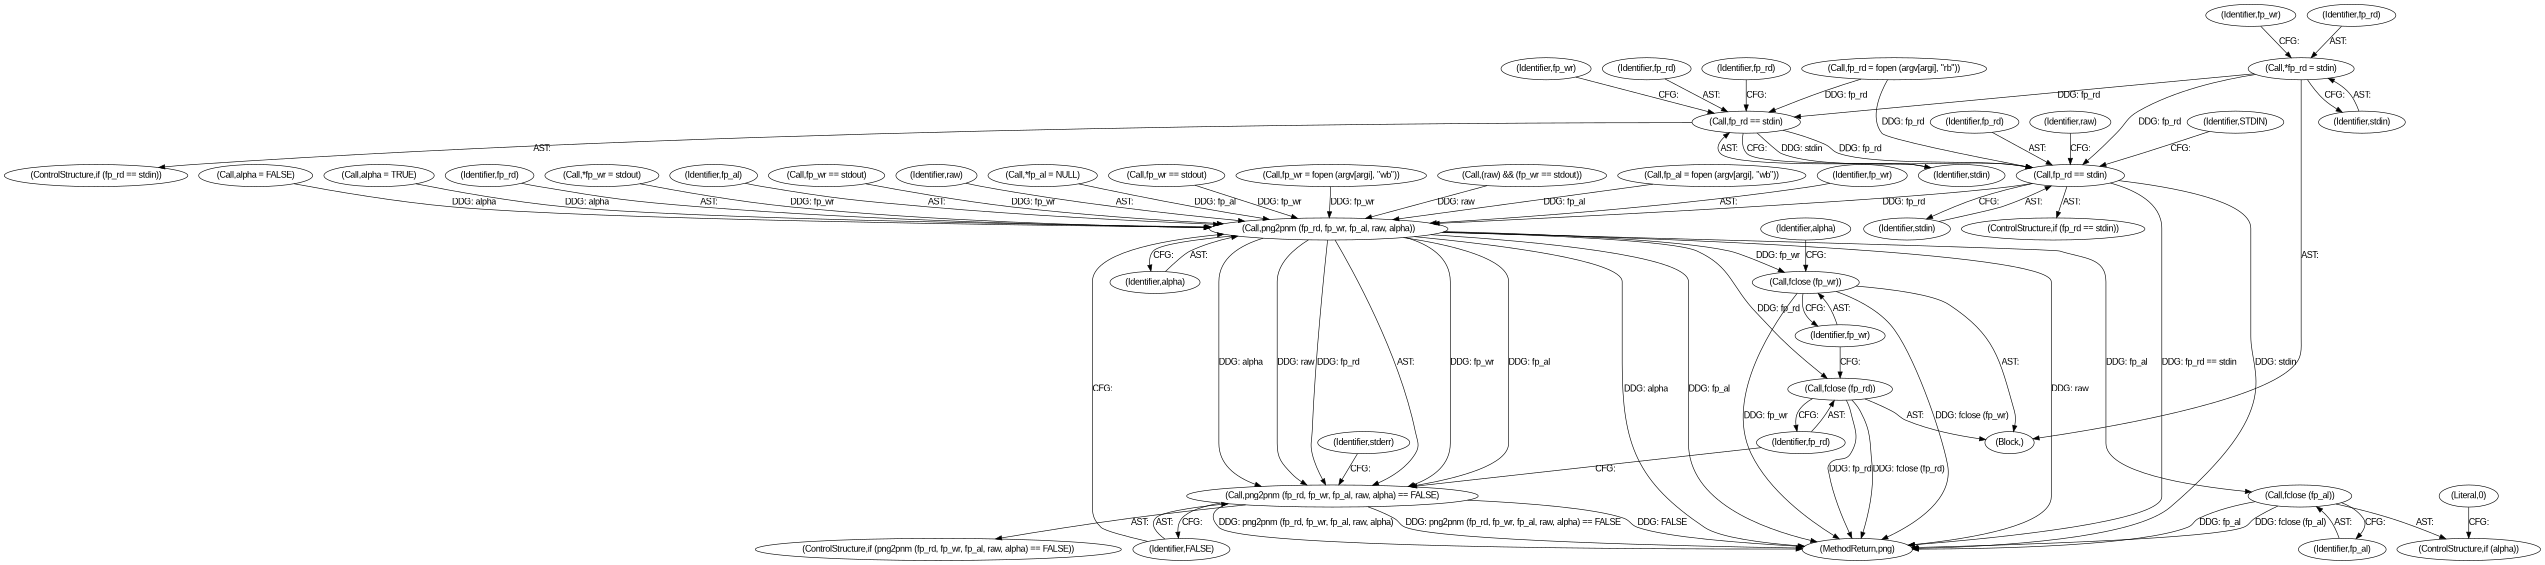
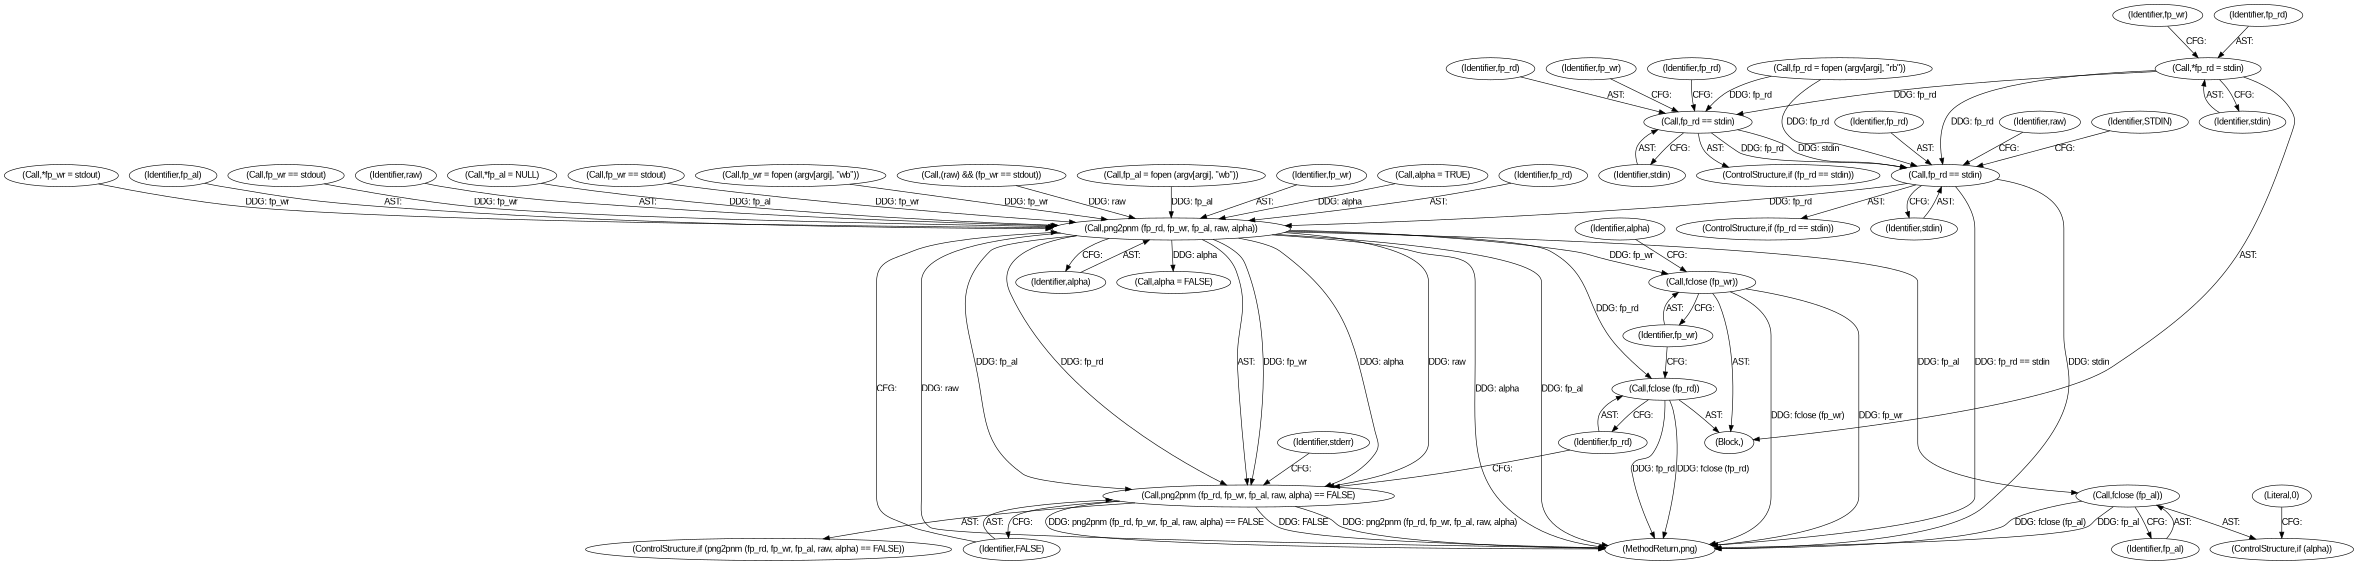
edge "(Call,alpha = FALSE)" -> "(Call,png2pnm (fp_rd, fp_wr, fp_al, raw, alpha))": reversed
